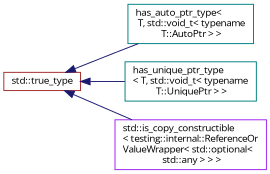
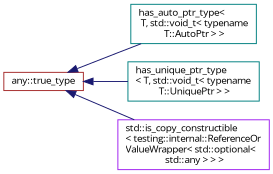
node "std::true_type": label "std::true_type" -> "any::true_type"
